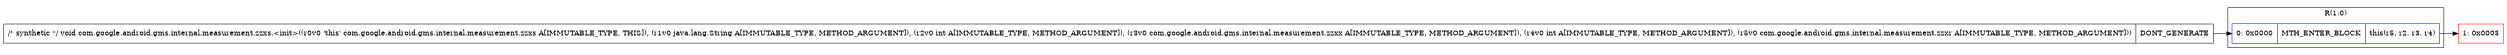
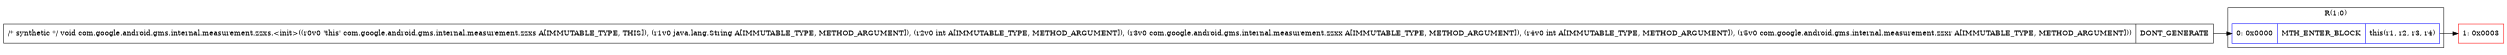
node "0: 0x0000": text "this(r5, r2, r3, r4)" -> "this(r1, r2, r3, r4)"
